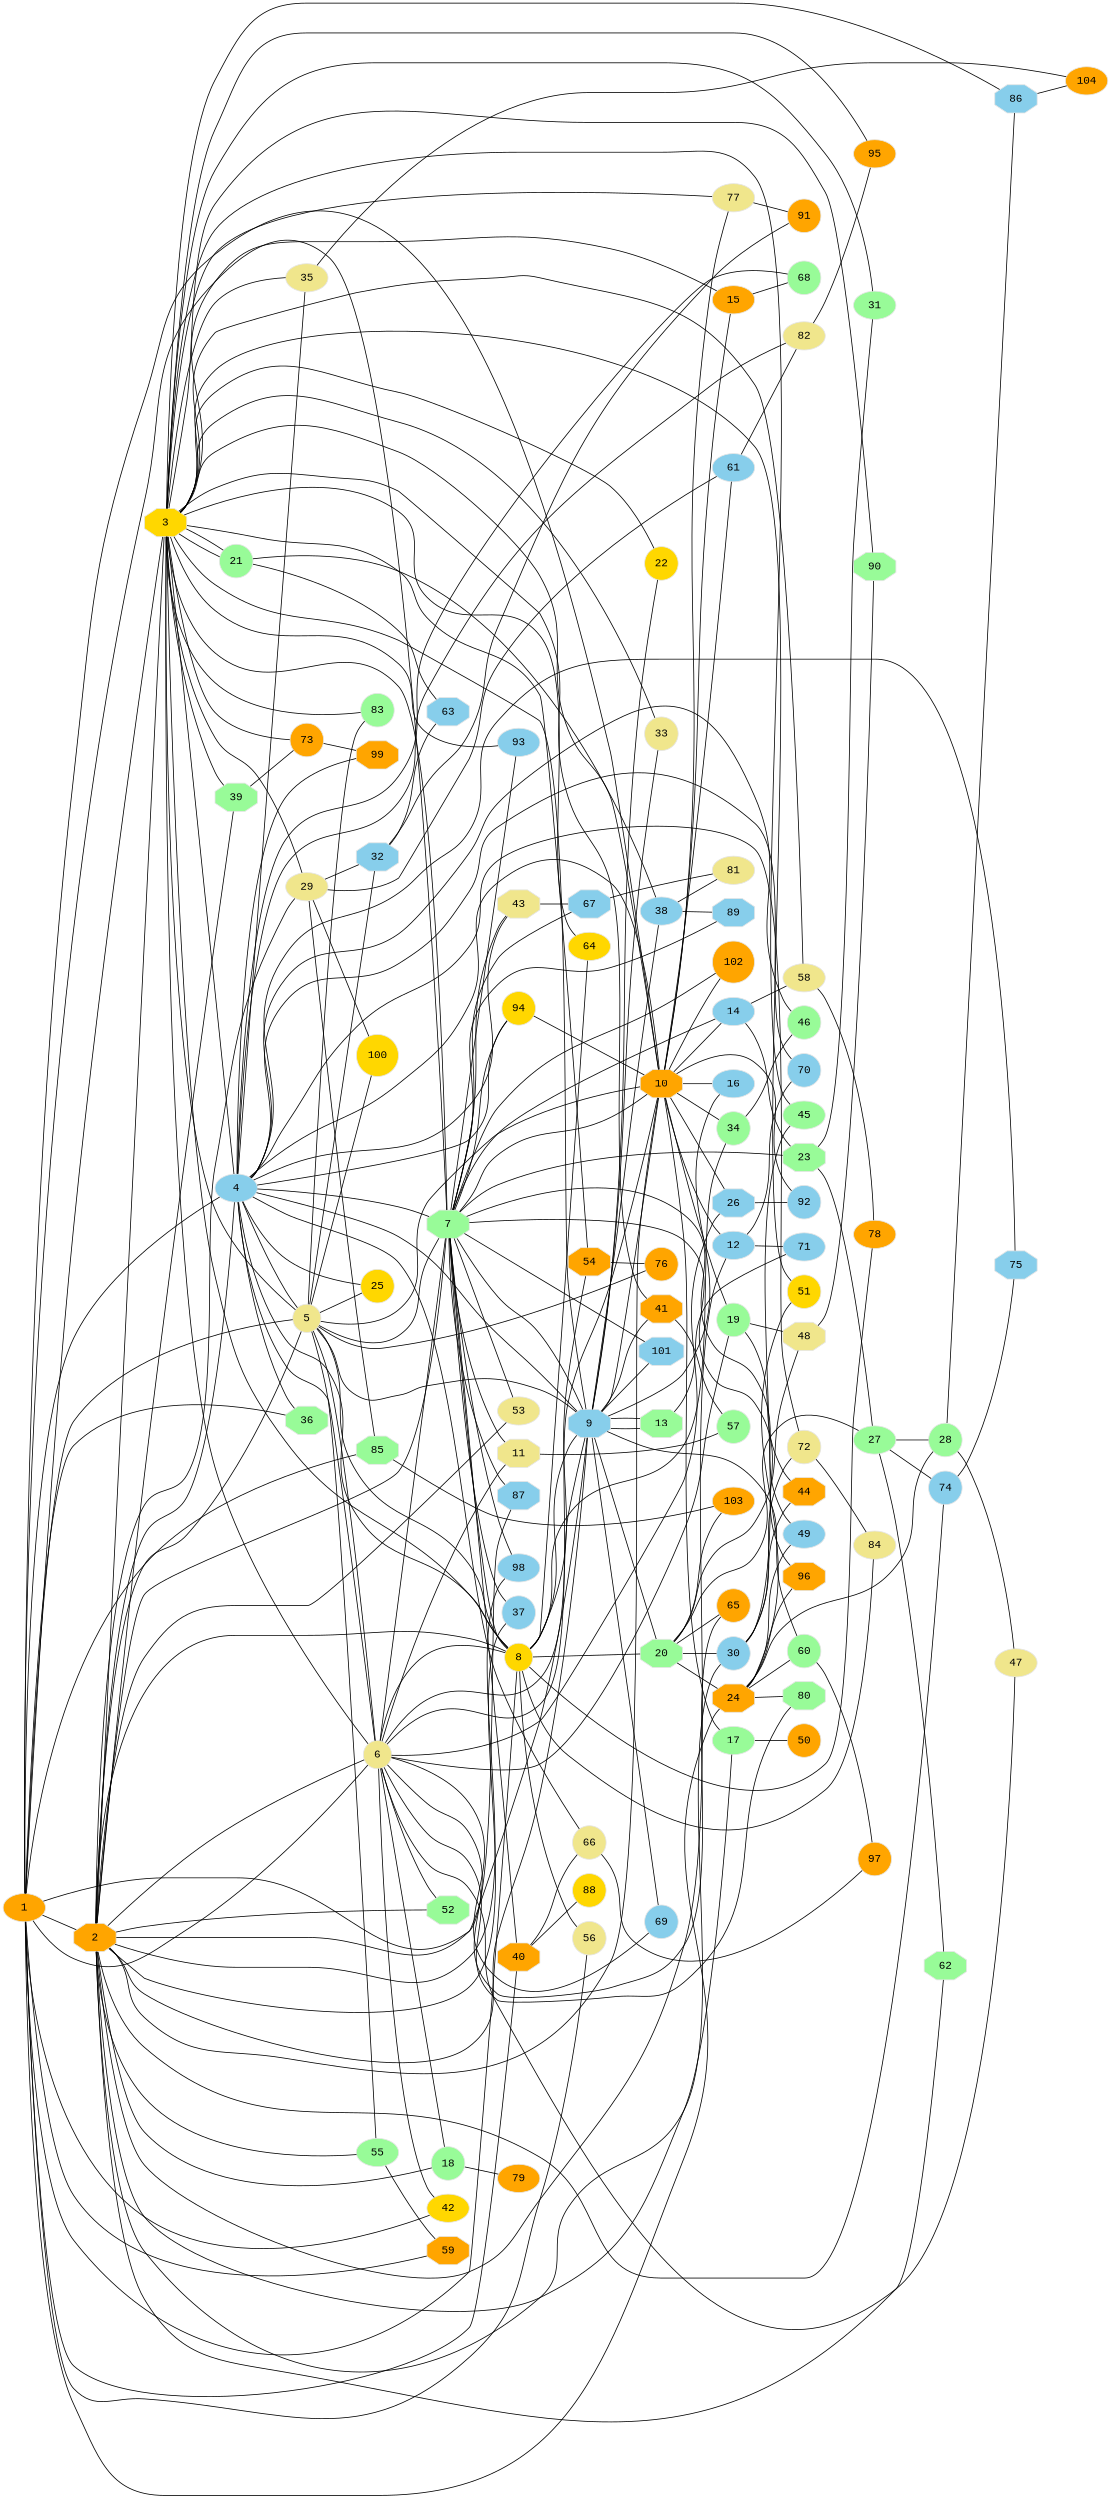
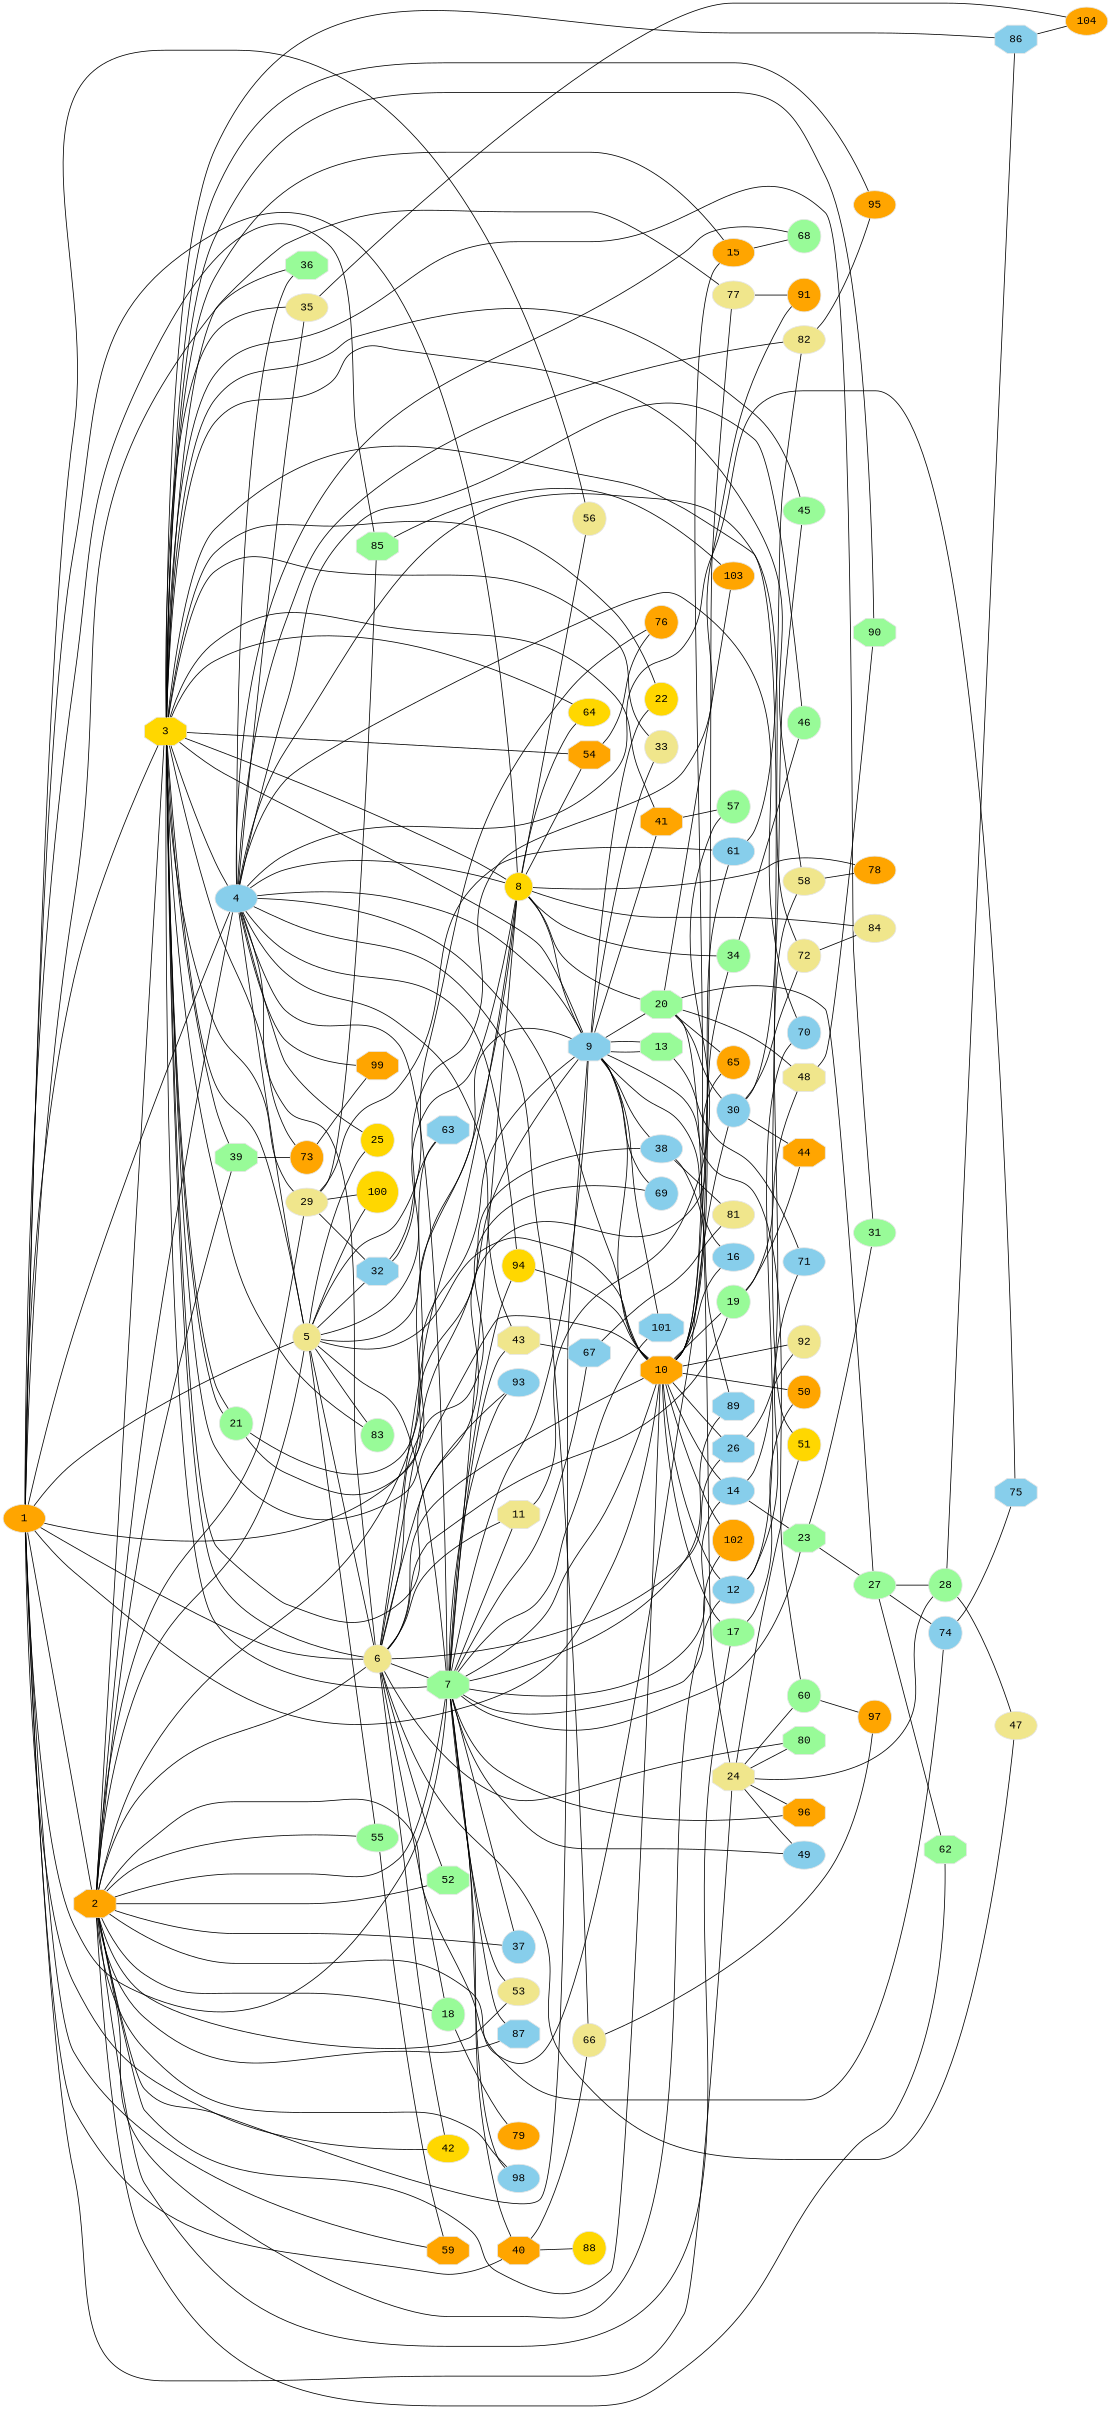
node "92": fillcolor skyblue -> khaki
edge "10" -- "50": added
node "24": fillcolor orange -> khaki
